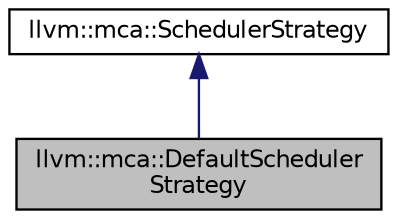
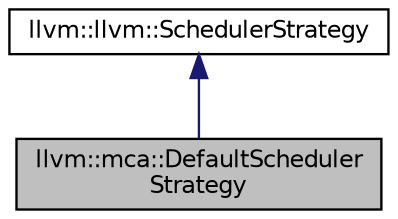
node "llvm::mca::SchedulerStrategy": label "llvm::mca::SchedulerStrategy" -> "llvm::llvm::SchedulerStrategy"
